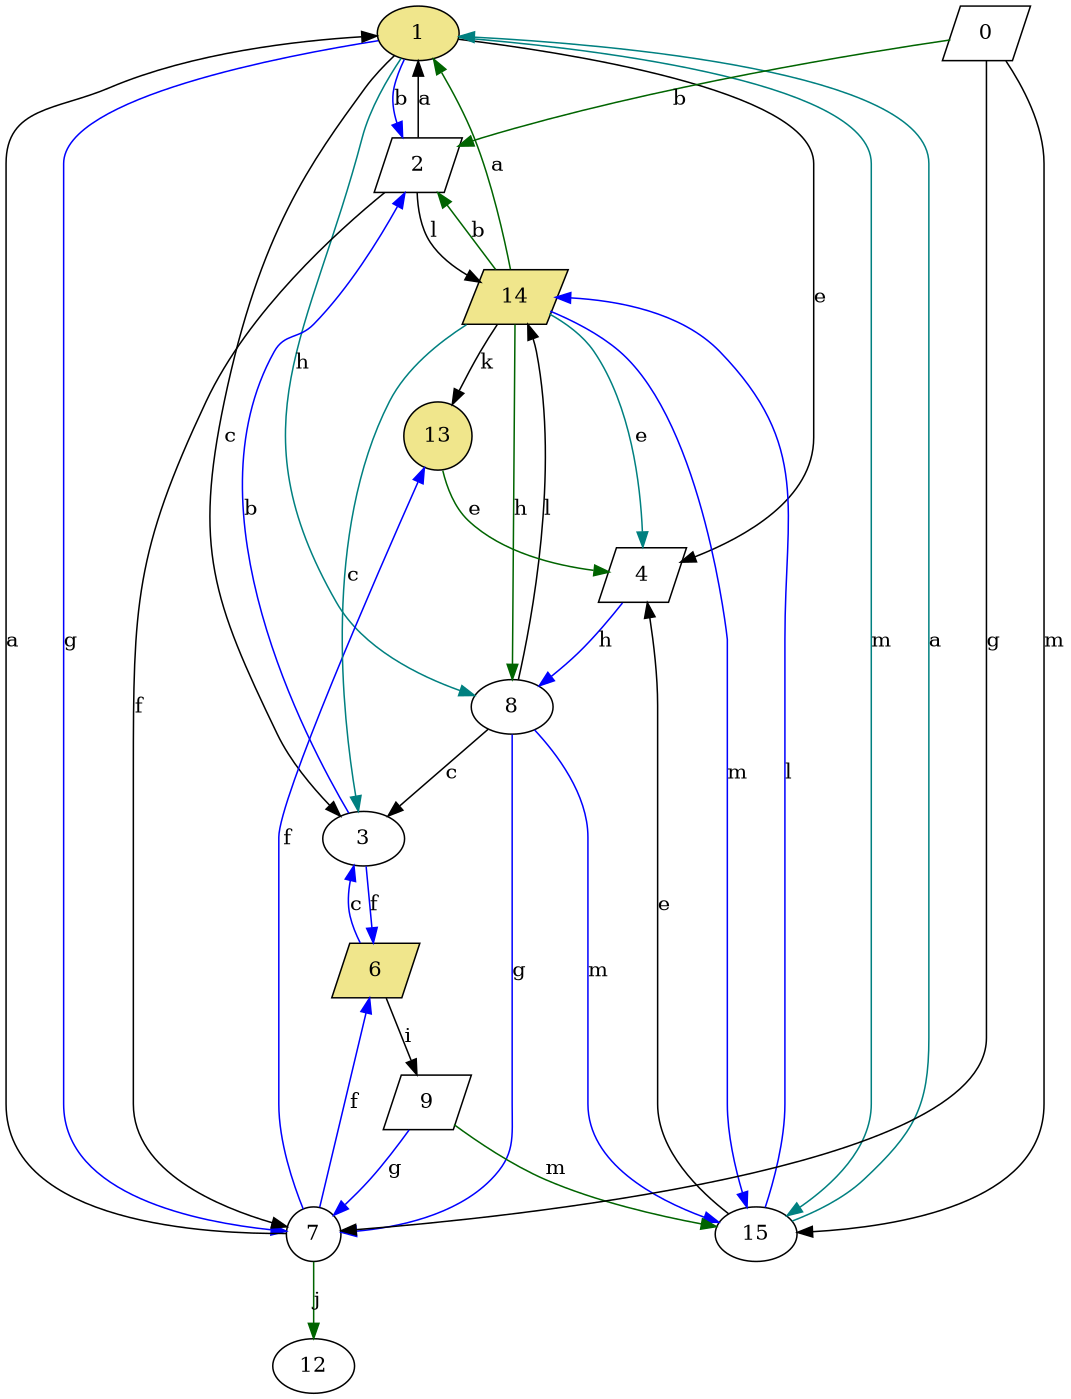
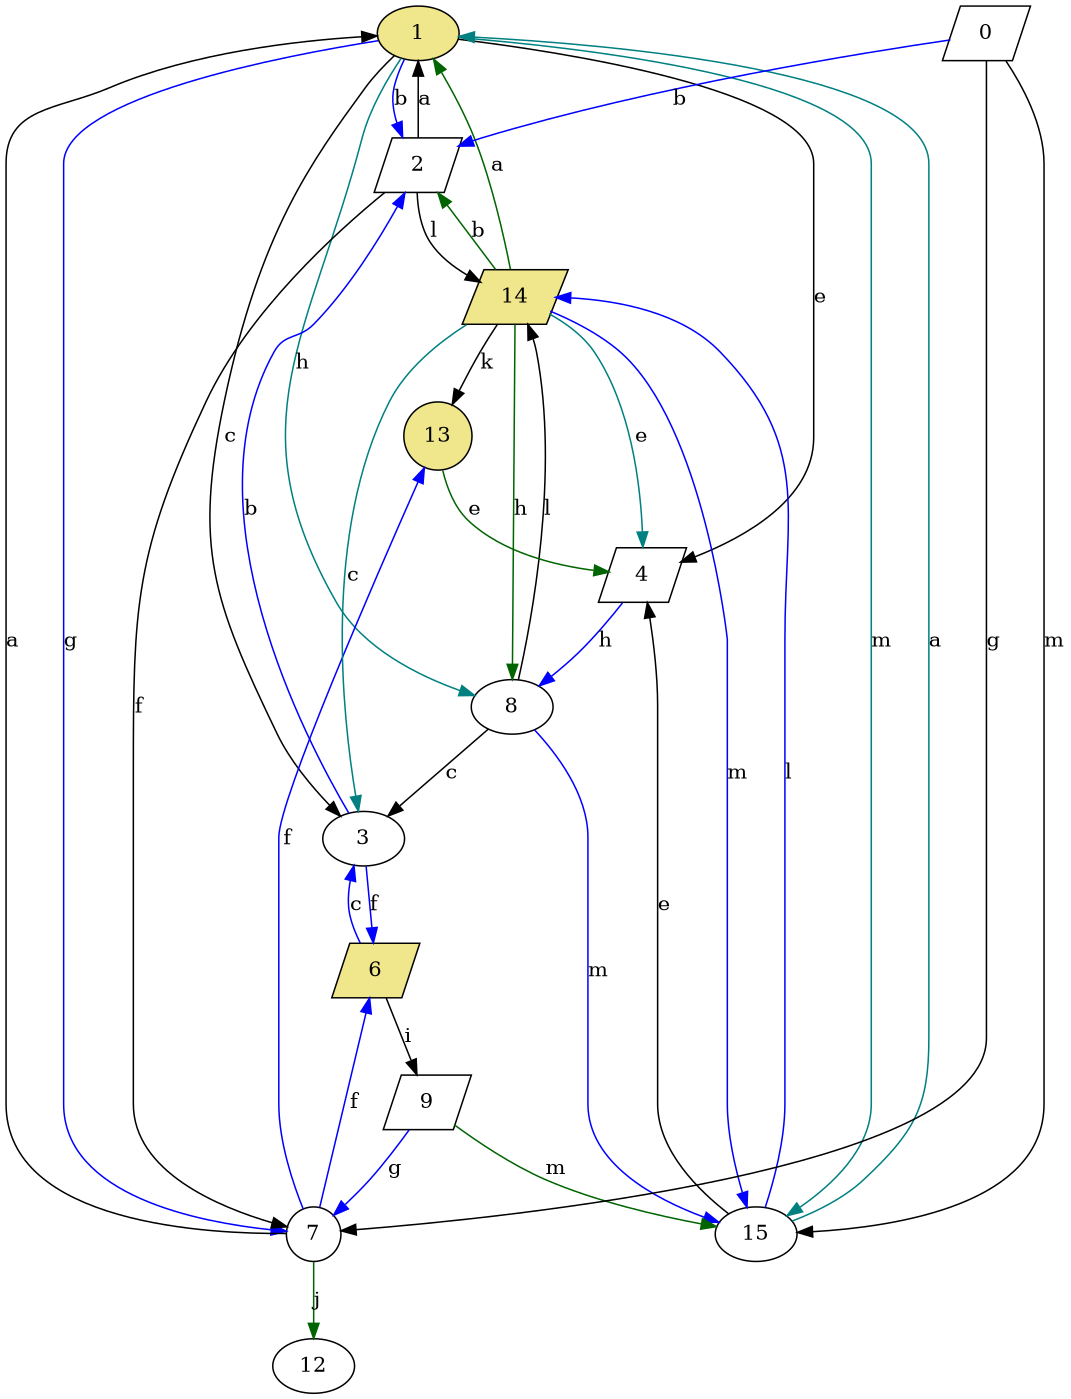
edge "0" -> "2": color darkgreen -> blue
edge "8" -> "7": removed, label "g"
